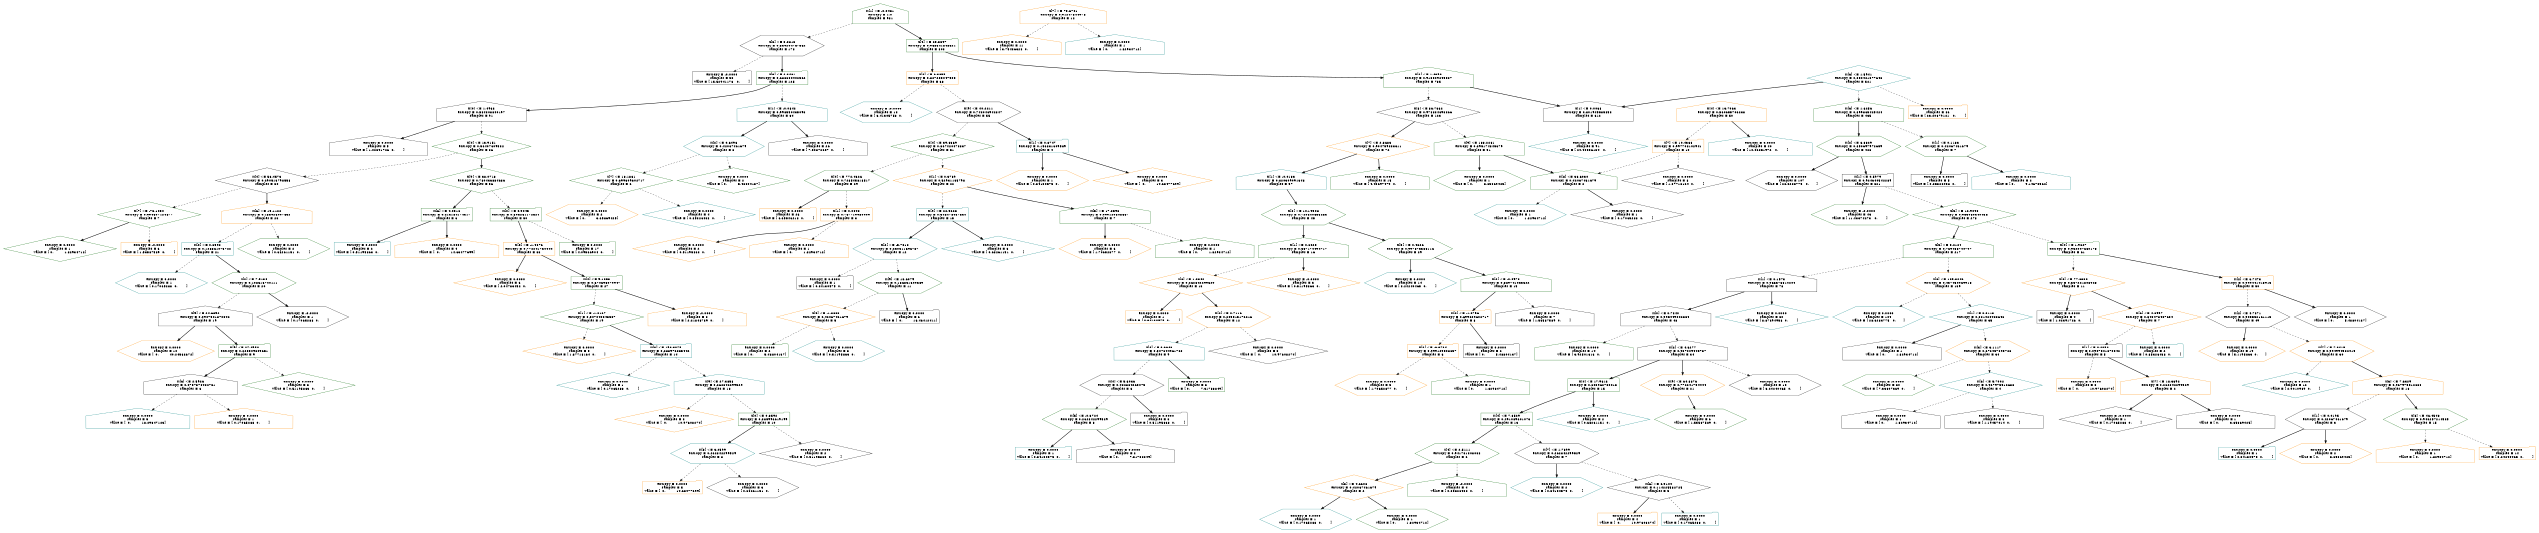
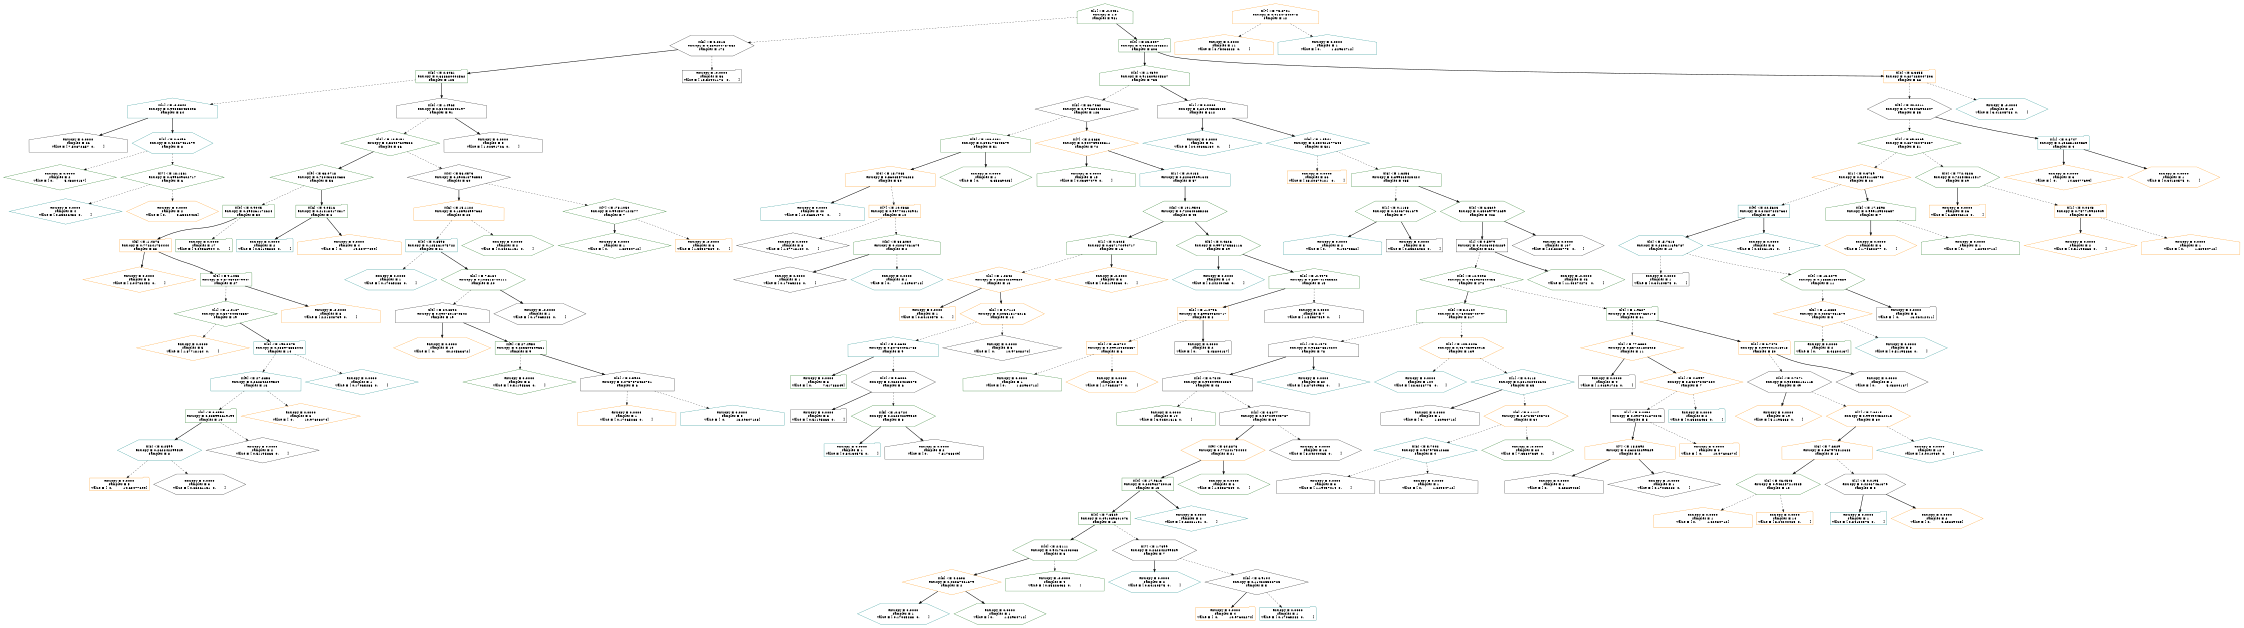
edge "X[6] <= 1.5941 entropy = 0.850421377648 samples = 521" -> "X[1] <= 0.0068 entropy = 0.801945585853 samples = 612": reversed
edge "X[9] <= 188.2281 entropy = 0.895174845679 samples = 51" -> "X[8] <= 38.6030 entropy = 0.42067461679 samples = 2": now "X[9] <= 188.2281 entropy = 0.895174845679 samples = 51" -> "X[4] <= 13.7063 entropy = 0.560655706238 samples = 50"
edge "X[2] <= 4.3277 entropy = 0.937009445737 samples = 34" -> "X[4] <= 17.9613 entropy = 0.603962730013 samples = 15": now "X[9] <= 64.8876 entropy = 0.772241754444 samples = 21" -> "X[4] <= 17.9613 entropy = 0.603962730013 samples = 15"
